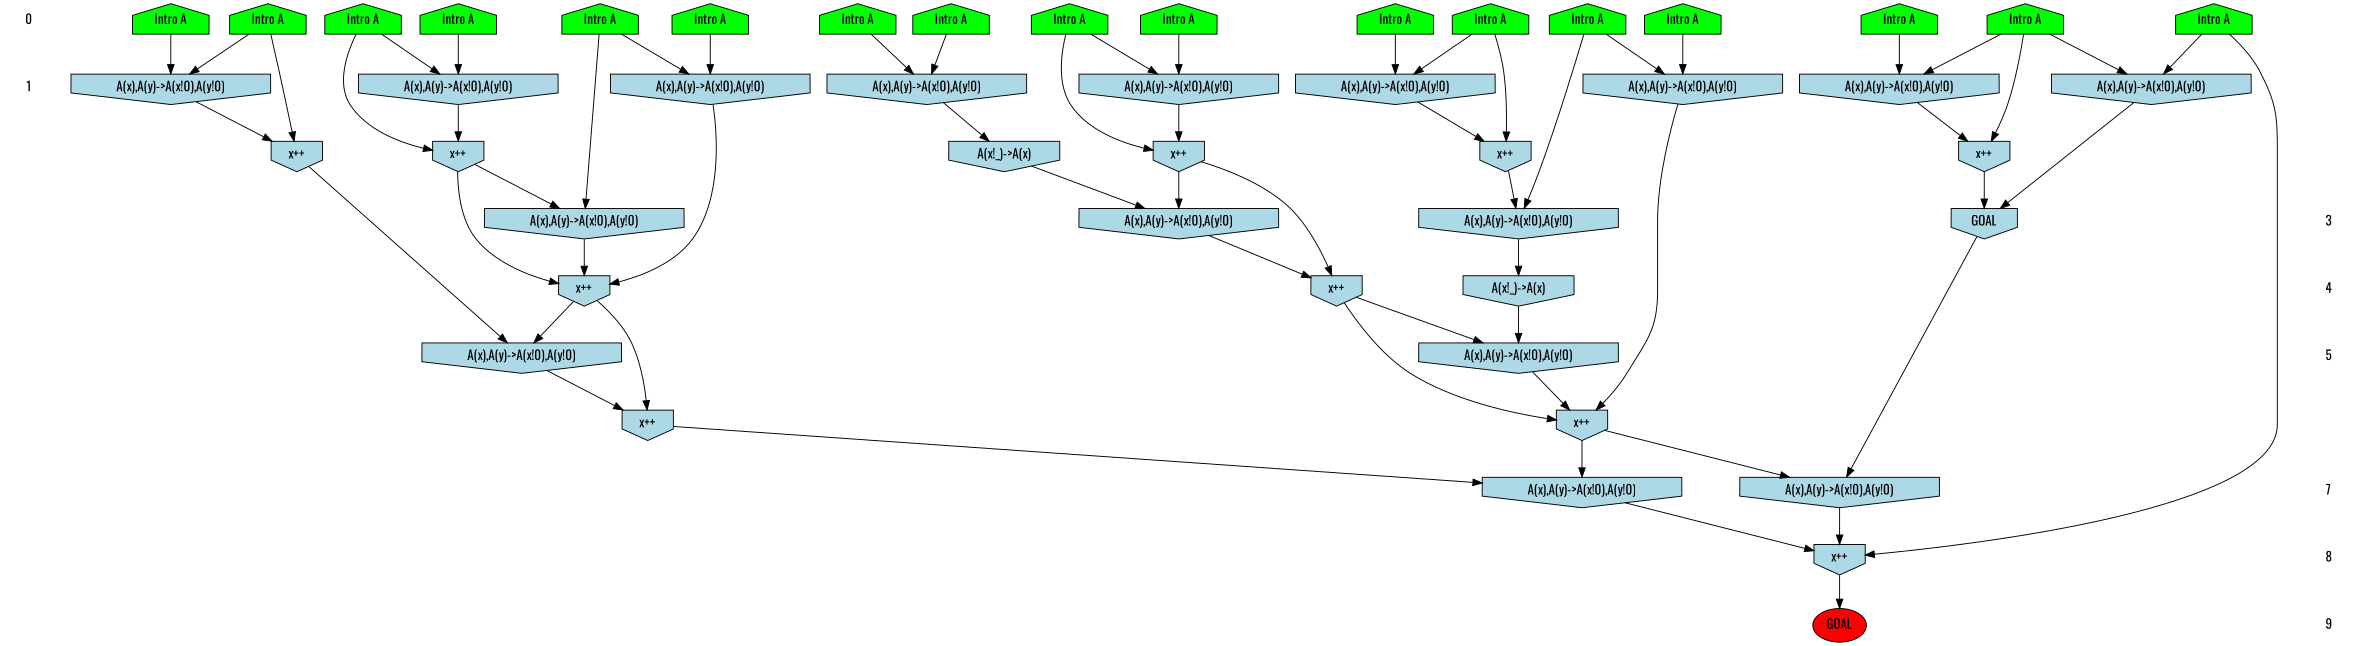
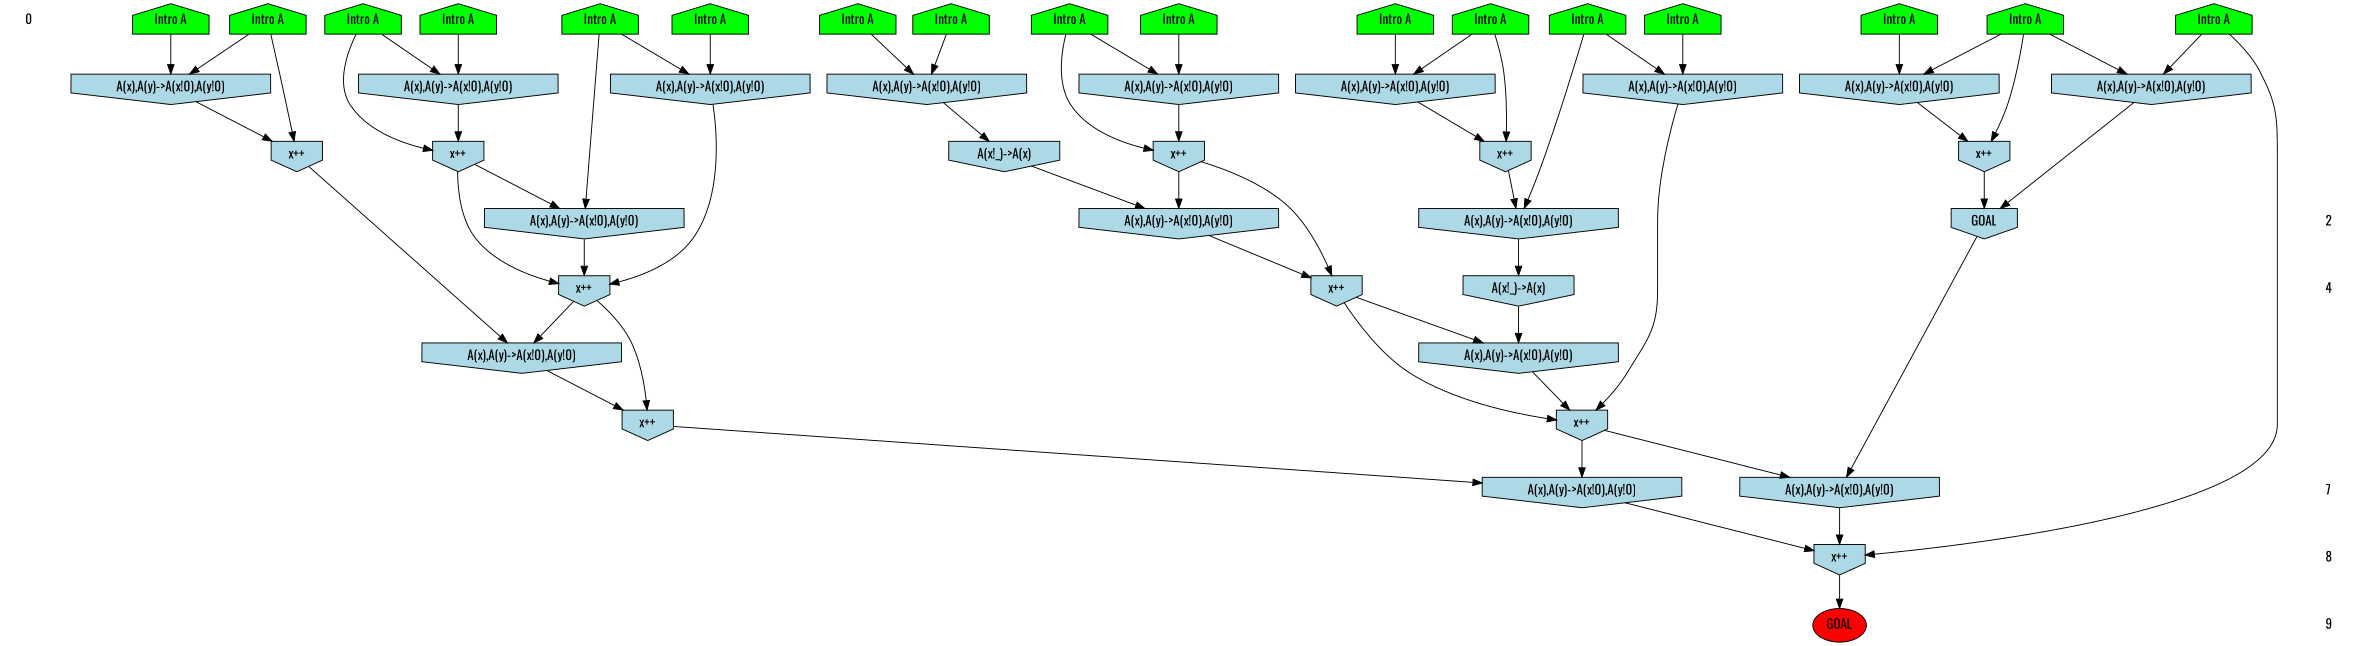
node "1": removed
node "3": label "3" -> "2"
node "5": removed
